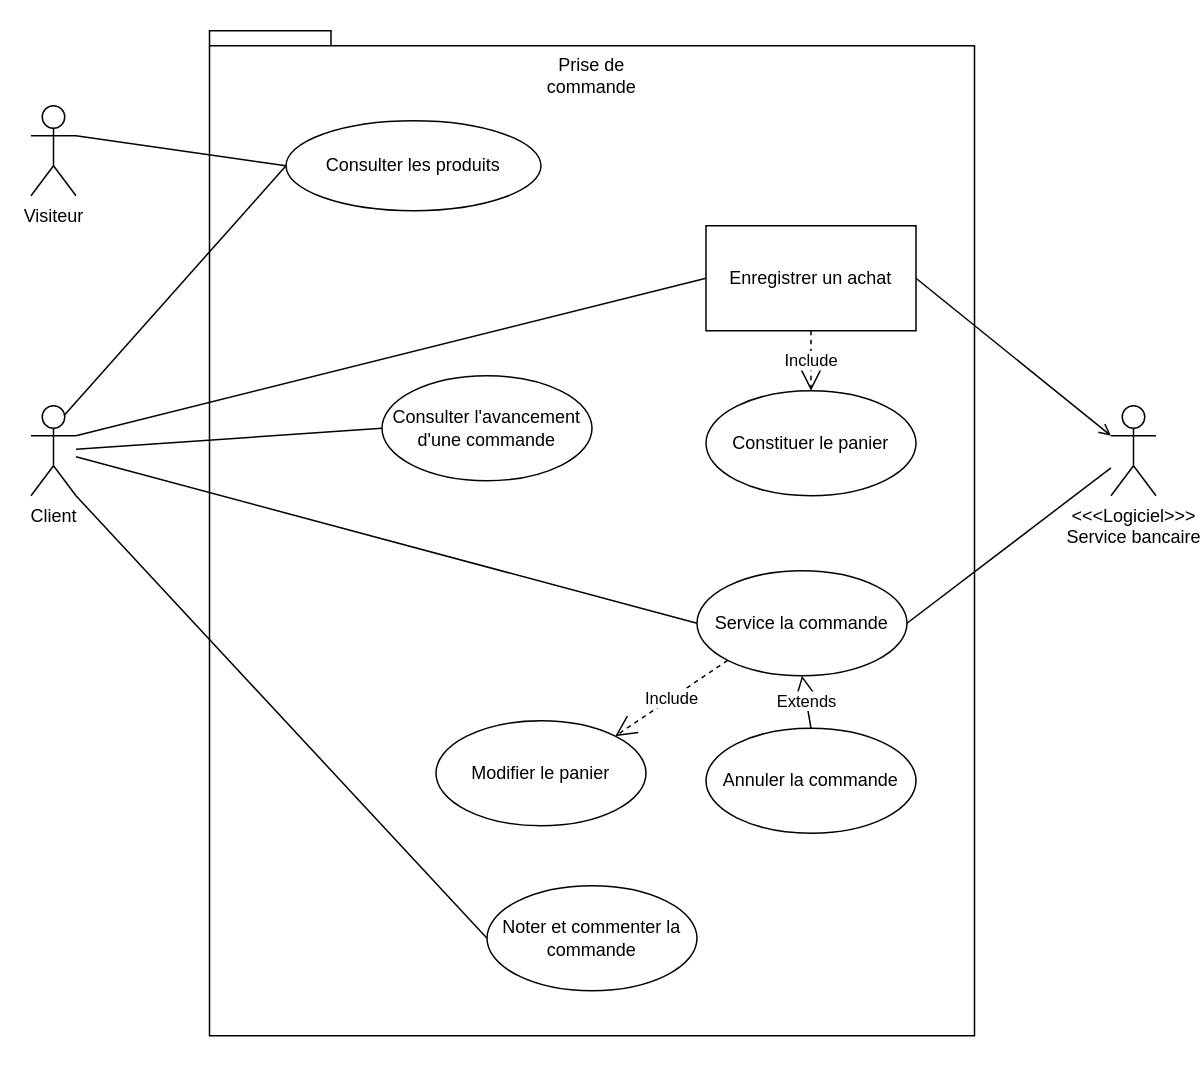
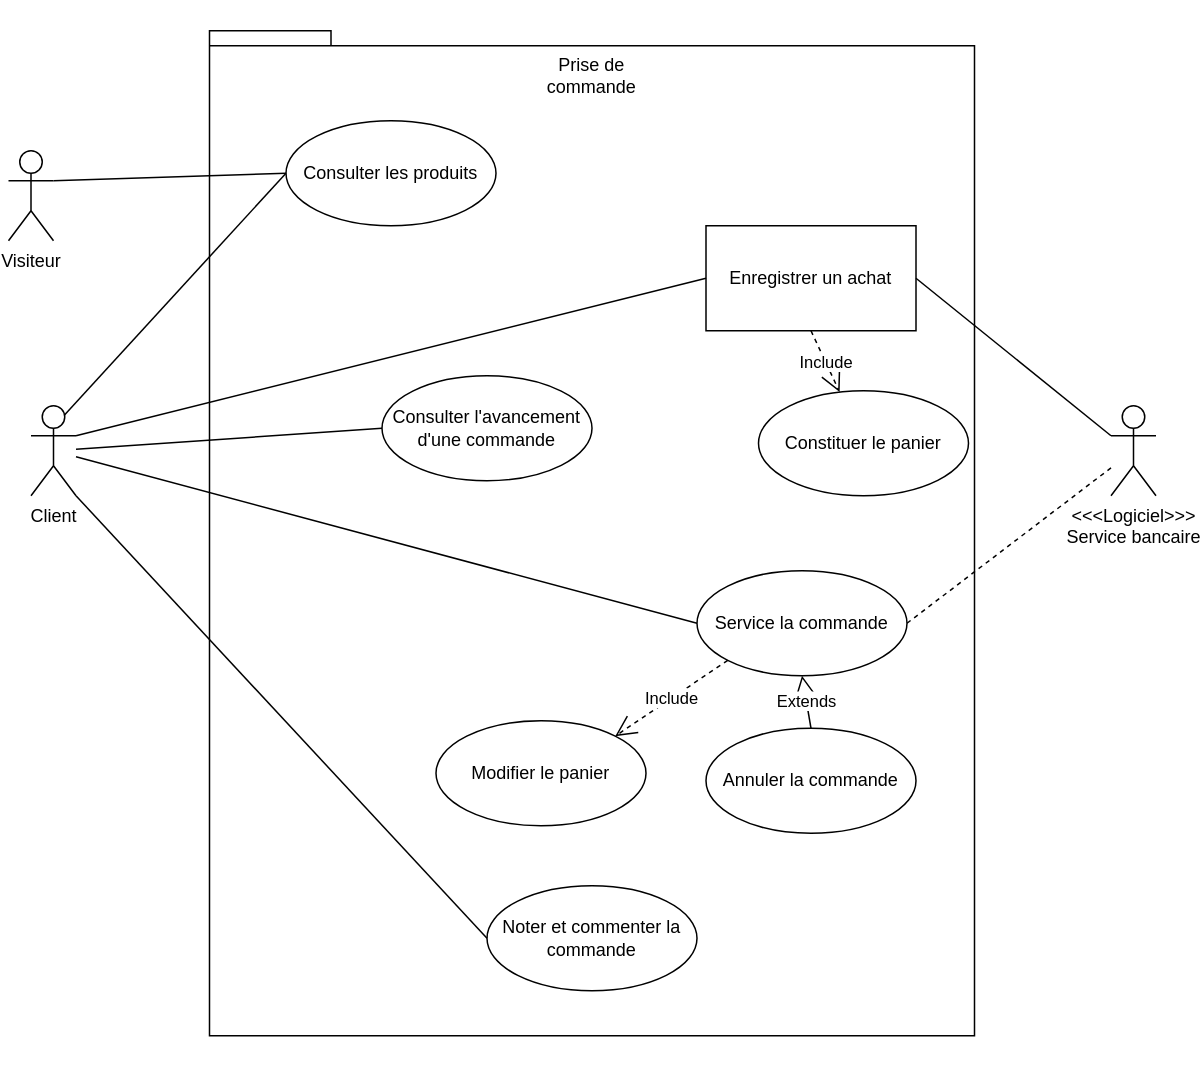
node "Visiteur": moved (53, 151) -> (31, 196)
node "Consulter les produits": size 255x90 -> 210x105
edge "Enregistrer un achat" -> "<<<Logiciel>>> Service bancaire": arrowhead open -> none
node "Constituer le panier": moved (811, 443) -> (863, 443)
edge "<<<Logiciel>>> Service bancaire" -- "Service la commande": style solid -> dashed
